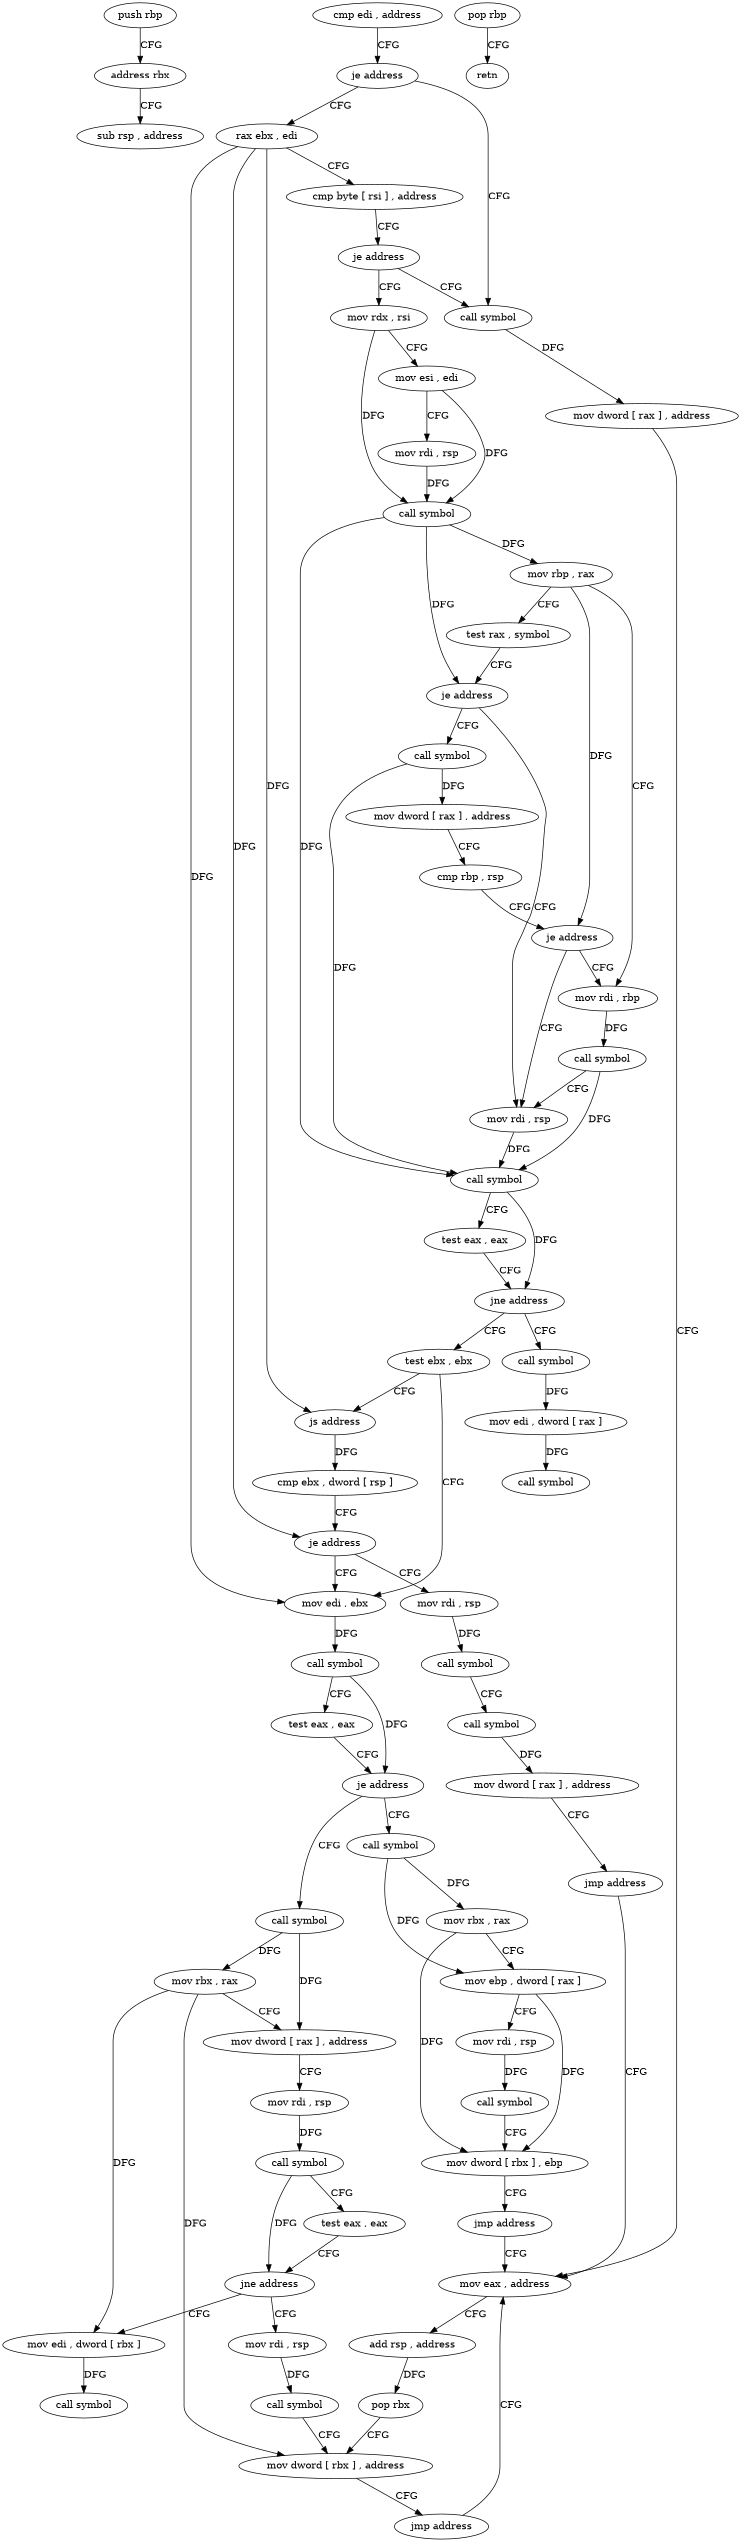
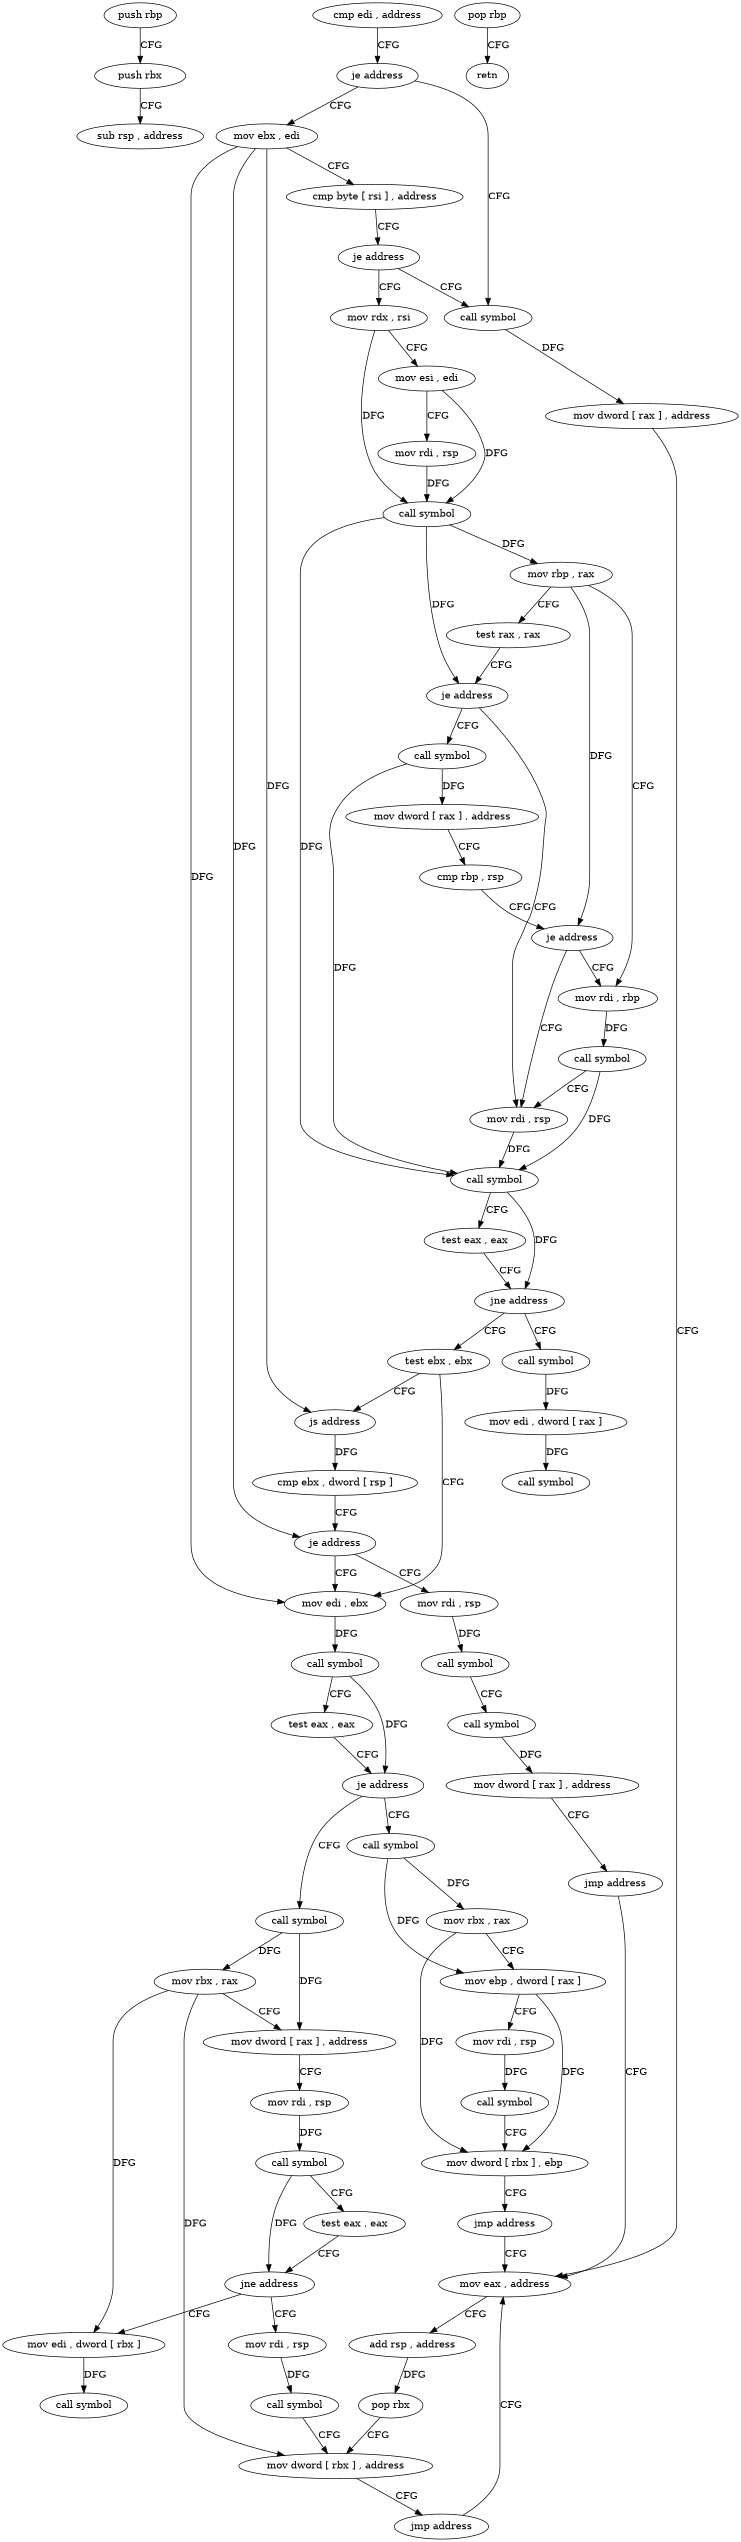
node "address rbx": label "address rbx" -> "push rbx"
node "rax ebx , edi": label "rax ebx , edi" -> "mov ebx , edi"
node "test rax , symbol": label "test rax , symbol" -> "test rax , rax"
